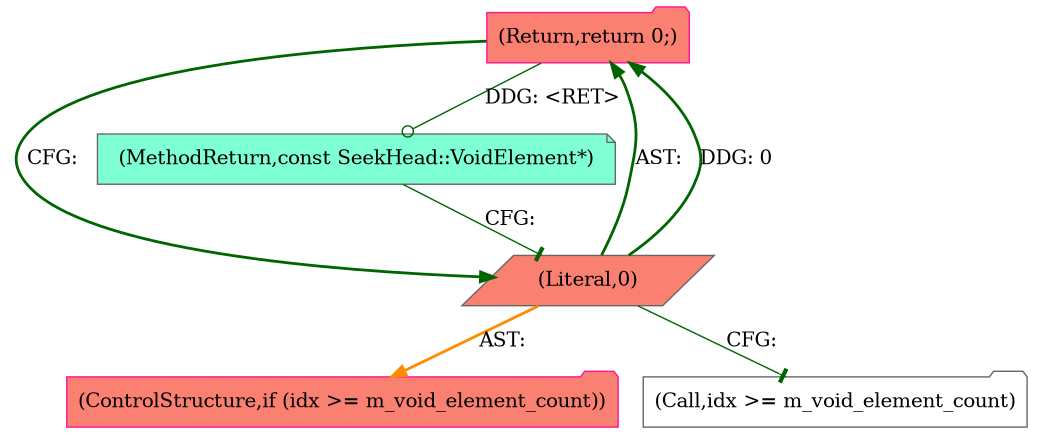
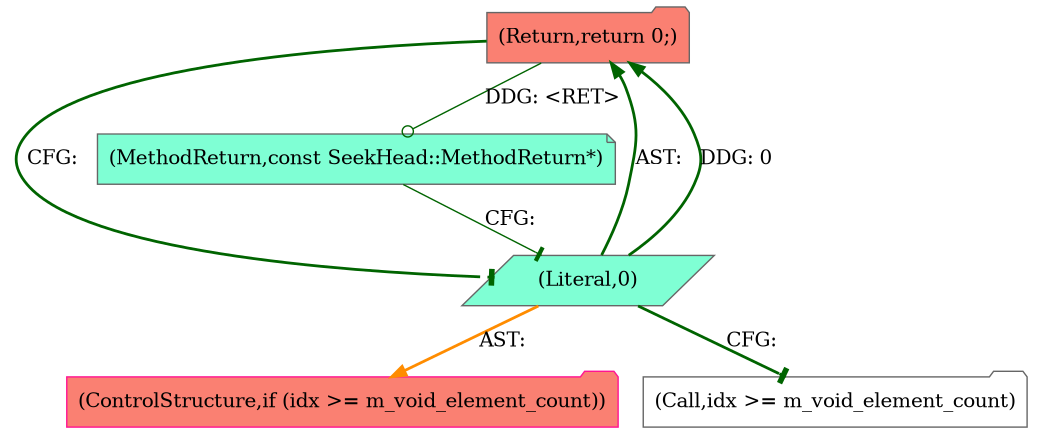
node "(Return,return 0;)": color deeppink -> gray40
edge "(Return,return 0;)" -> "(Literal,0)": arrowhead normal -> tee
node "(MethodReturn,const SeekHead::VoidElement*)": label "(MethodReturn,const SeekHead::VoidElement*)" -> "(MethodReturn,const SeekHead::MethodReturn*)"
node "(Literal,0)": fillcolor salmon -> aquamarine
edge "(Literal,0)" -> "(Call,idx >= m_void_element_count)": style solid -> bold
